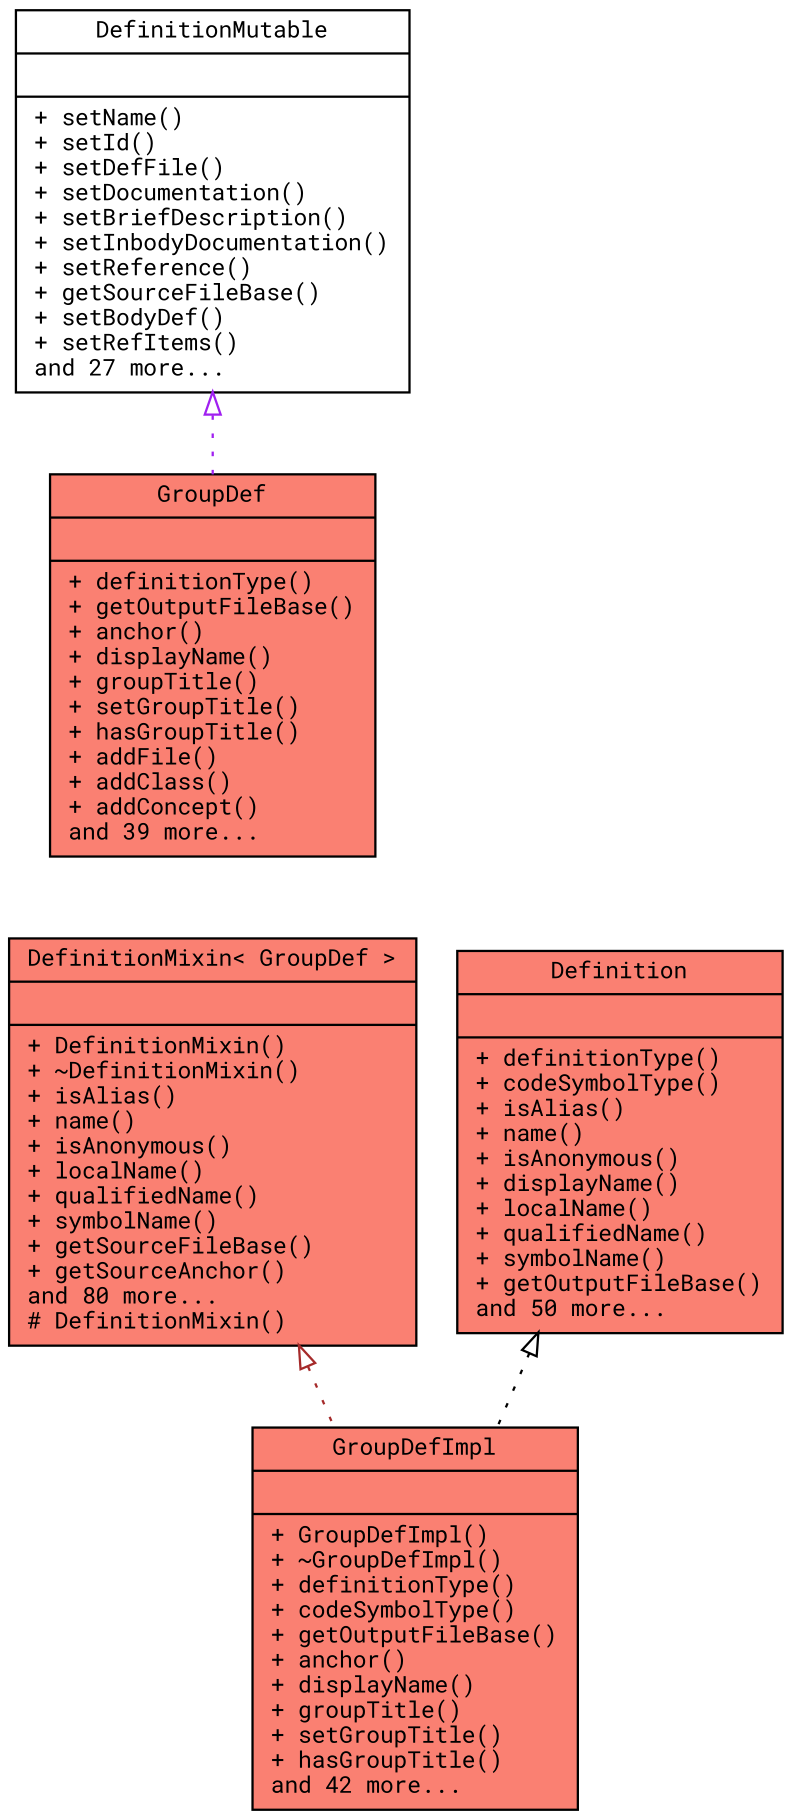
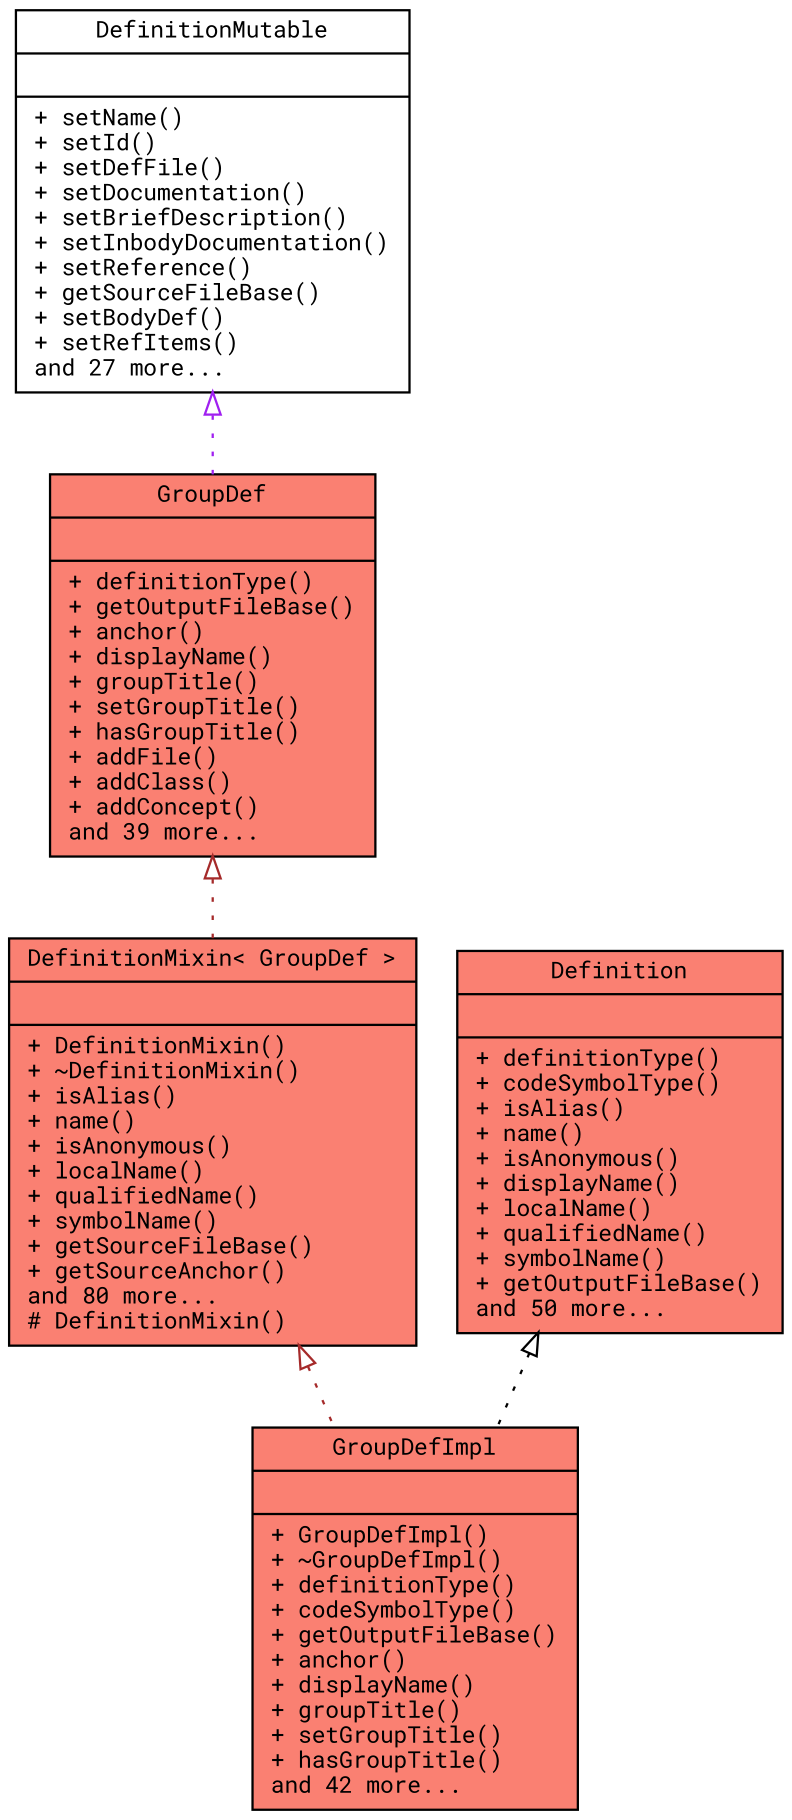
edge "DefinitionMixin< GroupDef >" -> "GroupDef": added
